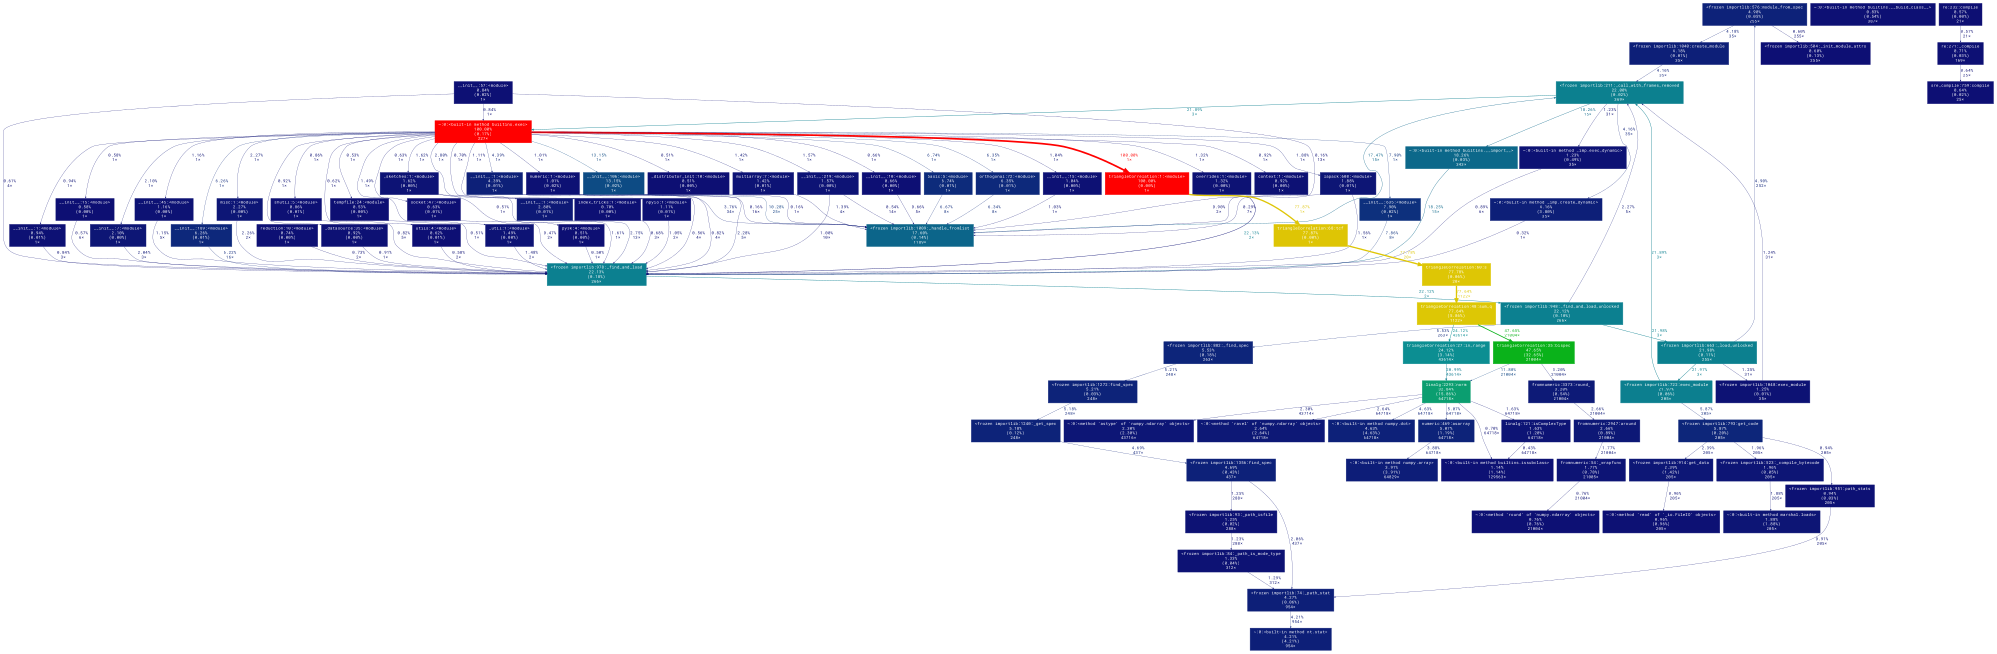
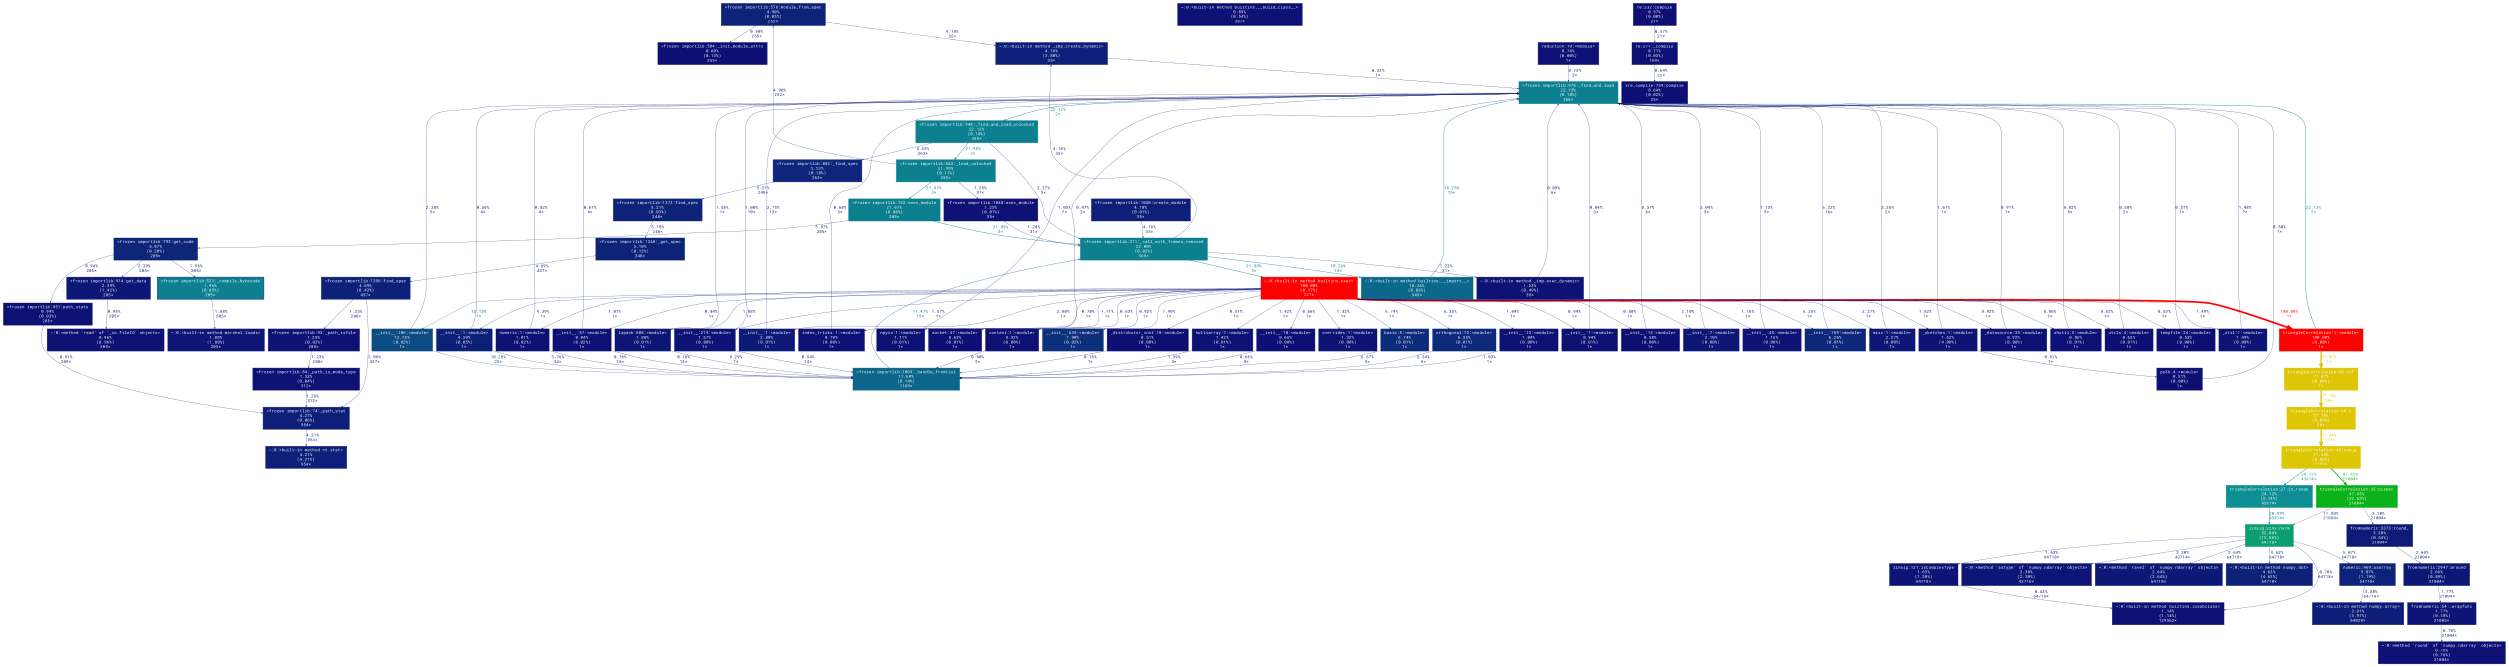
edge "<frozen importlib:576:module_from_spec 4.90% (0.05%) 255×" -> "<frozen importlib:1040:create_module 4.18% (0.01%) 35×": now "<frozen importlib:576:module_from_spec 4.90% (0.05%) 255×" -> "~:0:<built-in method _imp.create_dynamic> 4.16% (3.80%) 35×"
edge "__init__:57:<module> 0.84% (0.02%) 1×" -> "~:0:<built-in method builtins.exec> 100.00% (0.17%) 227×": reversed
node "_sketches:1:<module> 1.62% (0.00%) 1×": label "_sketches:1:<module> 1.62% (0.00%) 1×" -> "_sketches:1:<module> 1.62% (4.00%) 1×"
node "__init__:1:<module> 4.39% (0.01%) 1×": label "__init__:1:<module> 4.39% (0.01%) 1×" -> "__init__:1:<module> 4.39% (0.05%) 1×"
edge "triangleCorrelation:1:<module> 100.00% (0.00%) 1×" -> "<frozen importlib:978:_find_and_load 22.13% (0.18%) 266×": color #0d1074 -> #0c8090
edge "__init__:635:<module> 7.90% (0.02%) 1×" -> "<frozen importlib:978:_find_and_load 22.13% (0.18%) 266×": removed, label "7.86% 8×"
node "<frozen importlib:523:_compile_bytecode 1.96% (0.05%) 205×": fillcolor #0d1575 -> #0c8090
